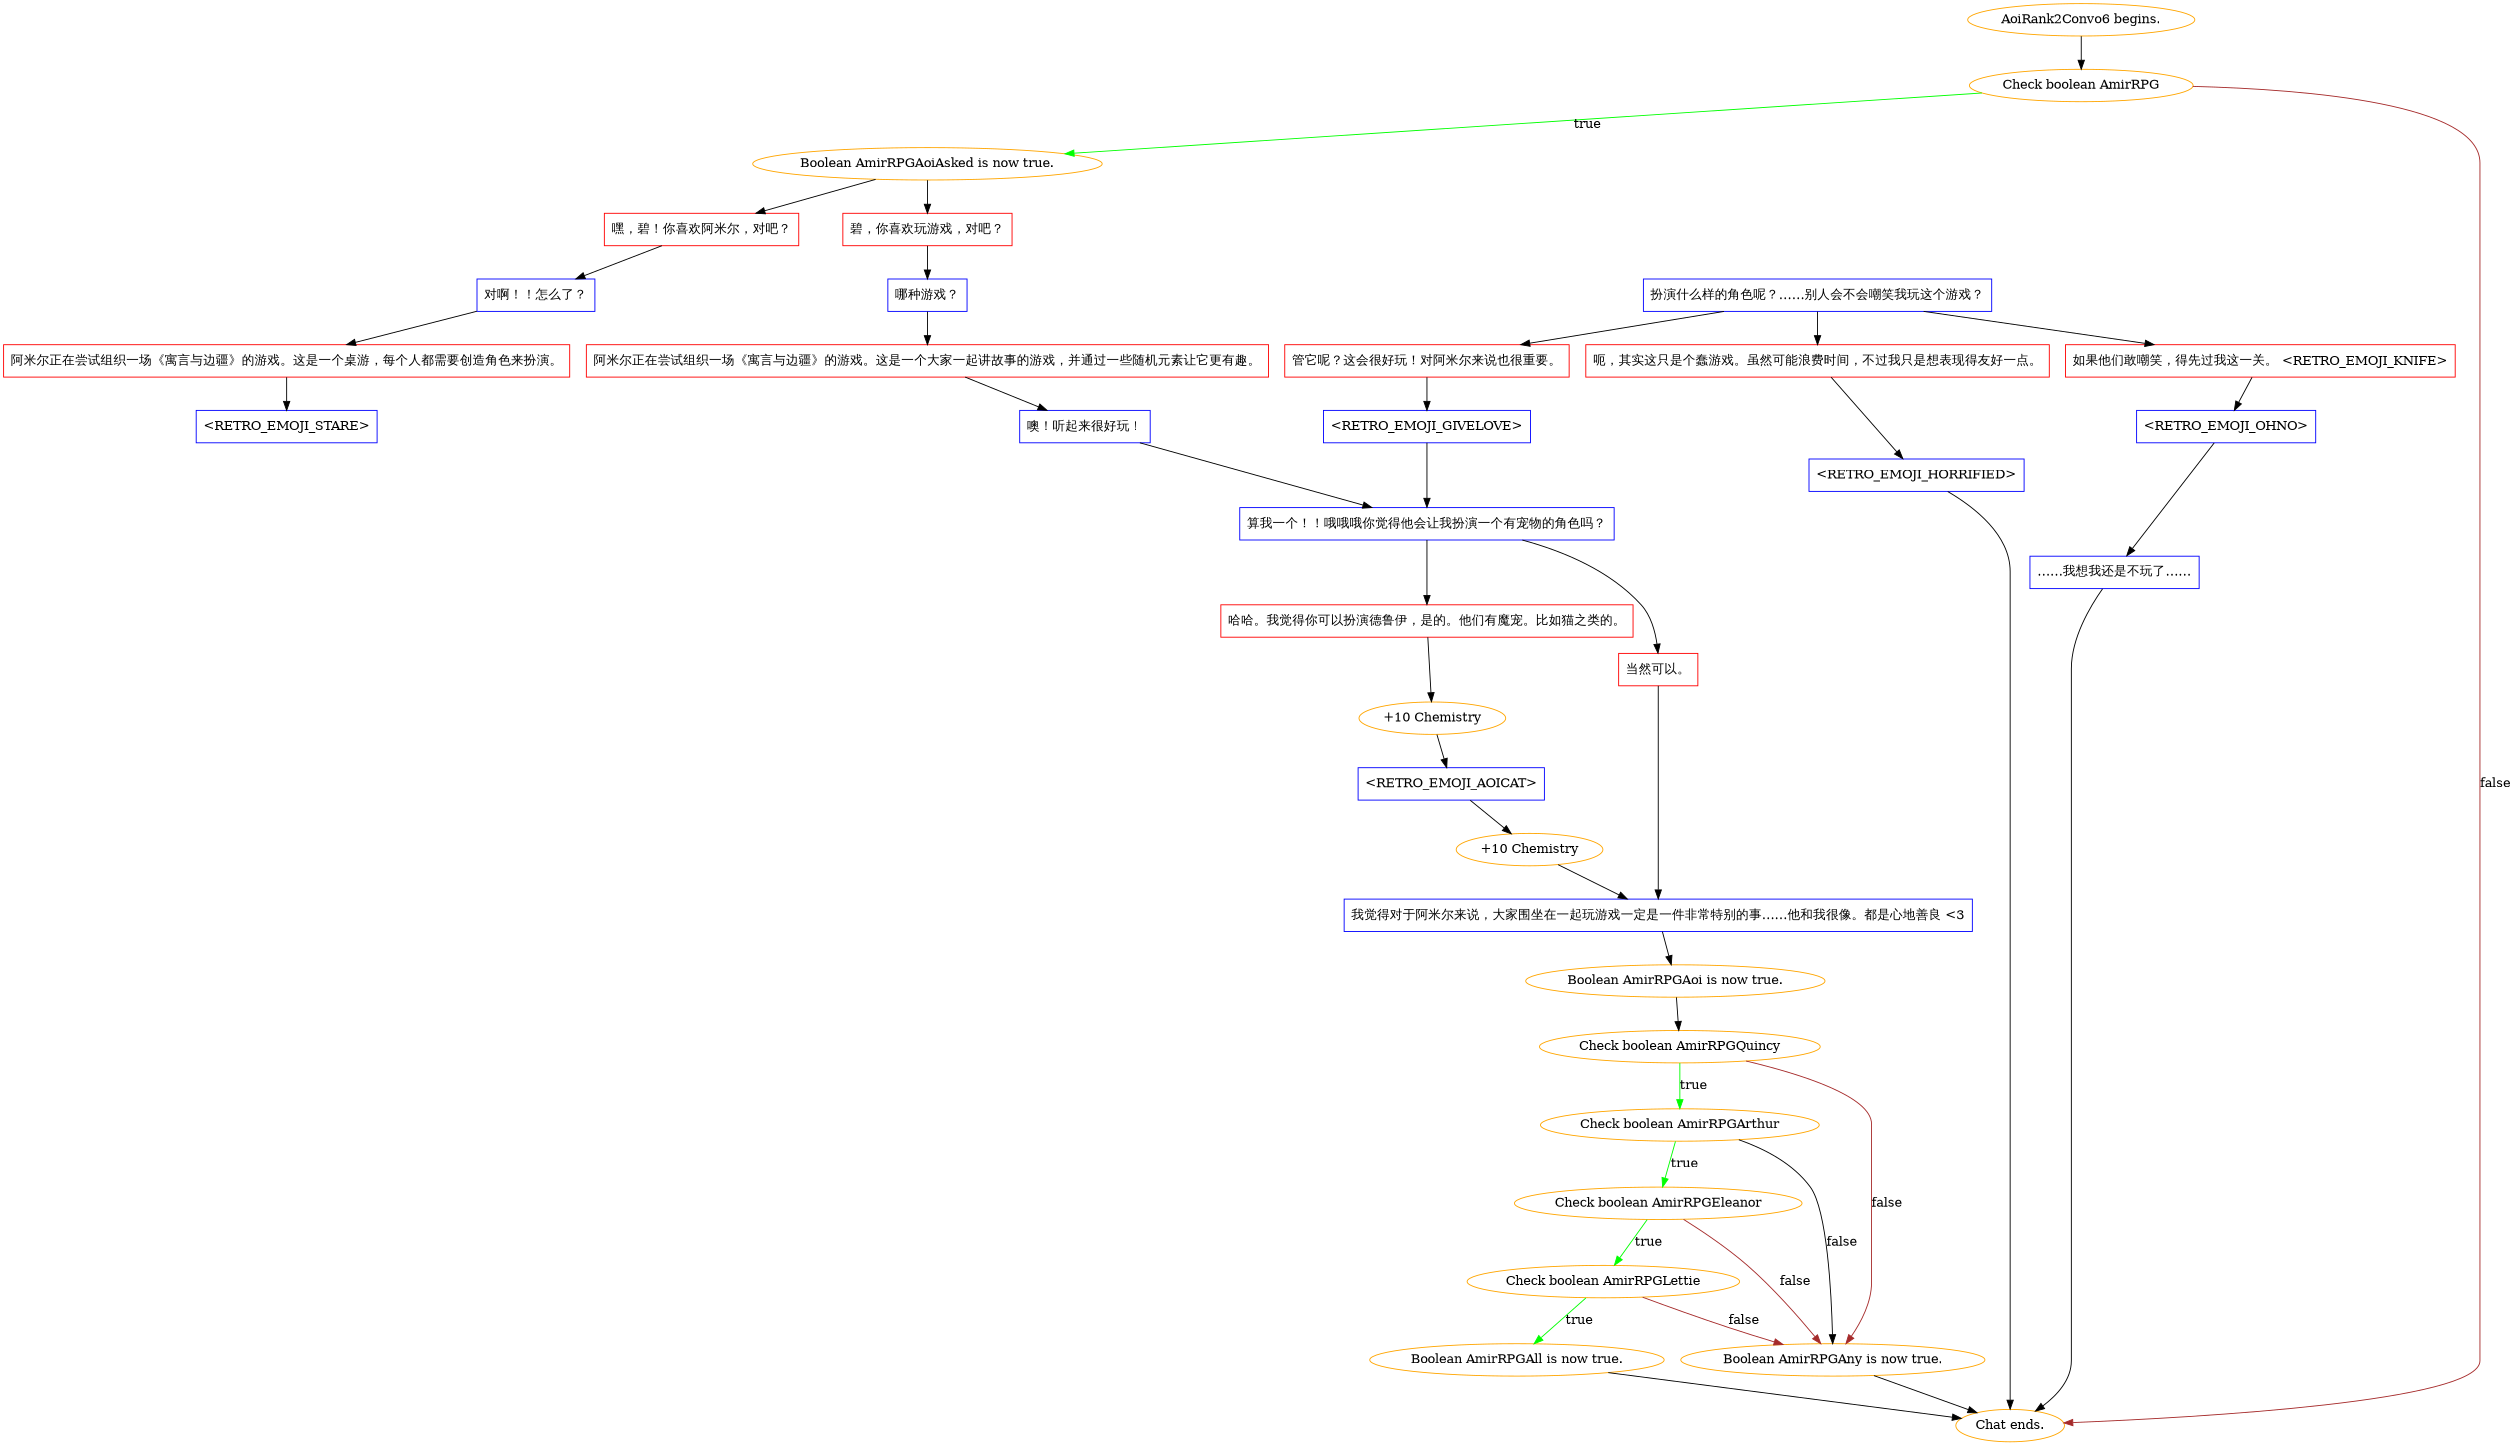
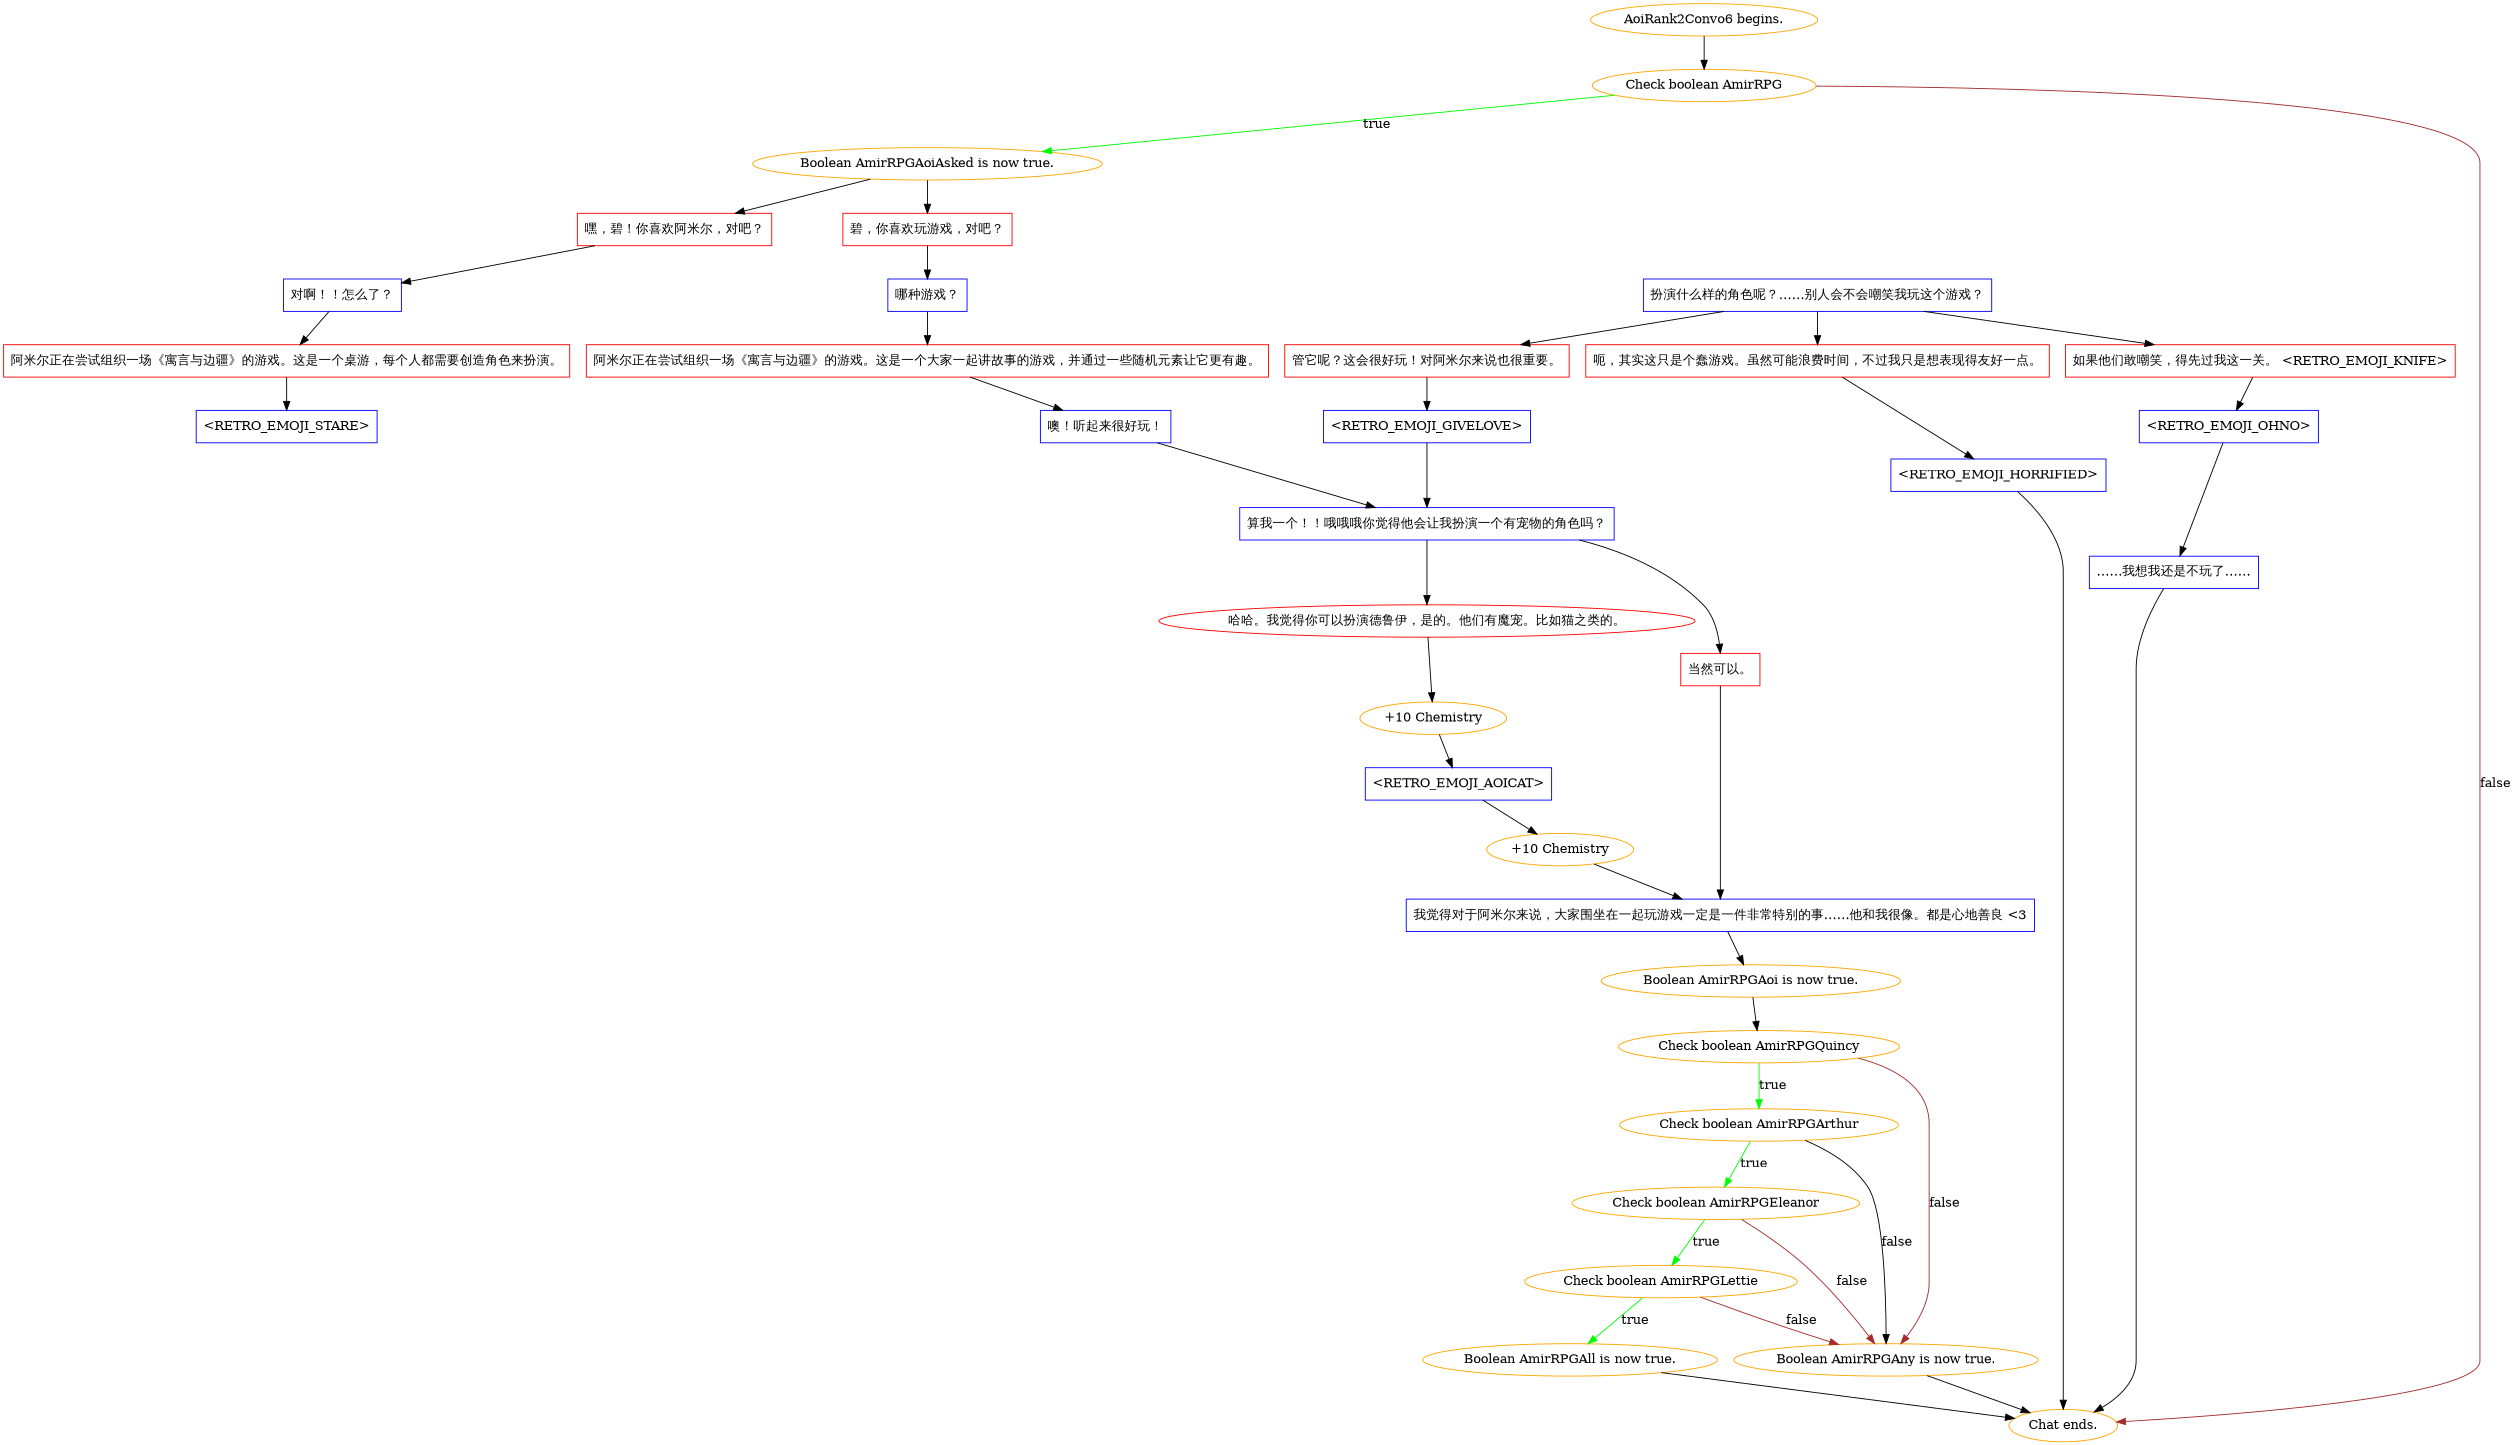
node "哈哈。我觉得你可以扮演德鲁伊，是的。他们有魔宠。比如猫之类的。": shape box -> ellipse
